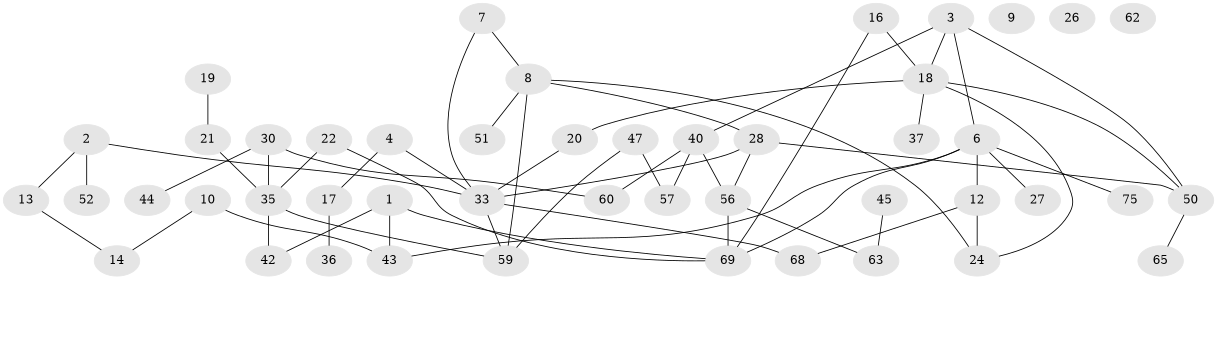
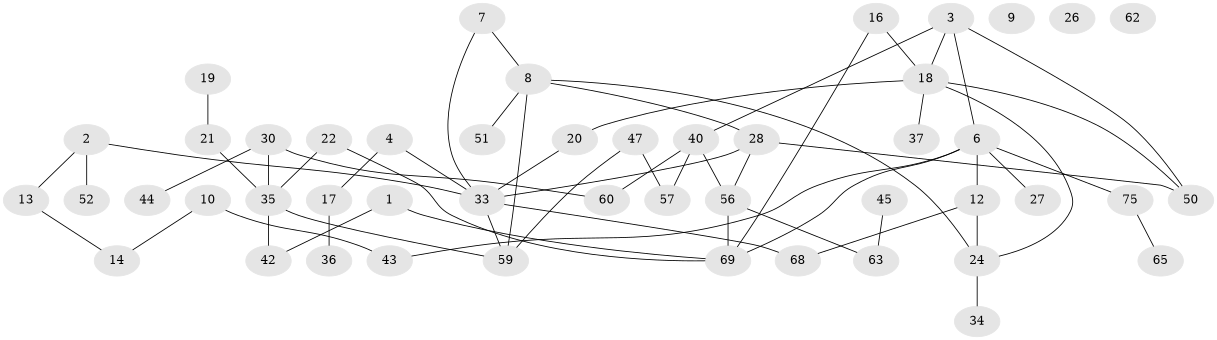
edge "1" -- "43": removed
edge "50" -- "65": now "75" -- "65"
node "34": added
